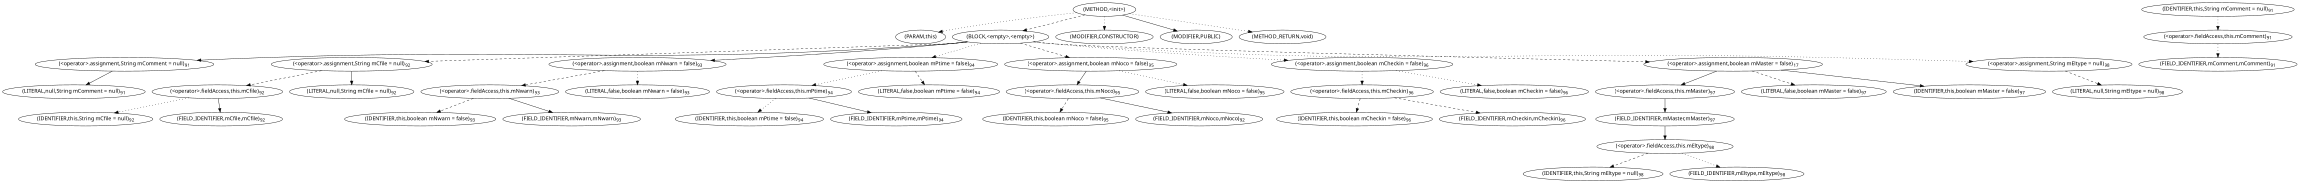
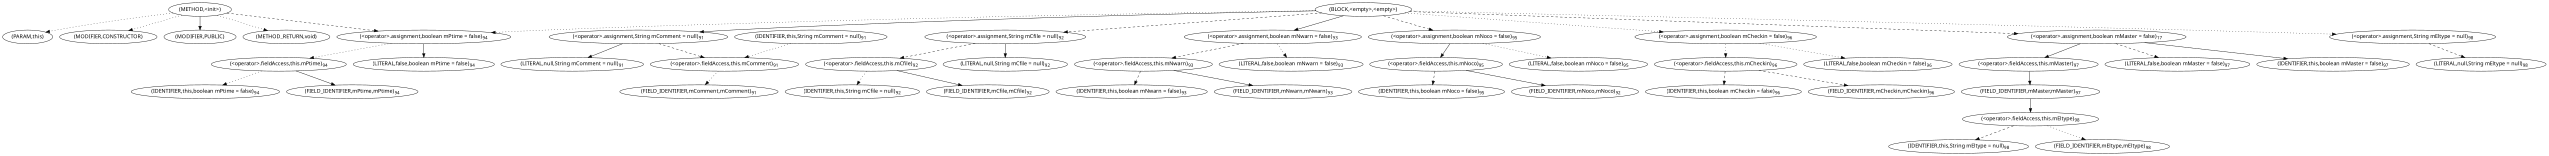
edge "(METHOD,<init>)" -> "(BLOCK,<empty>,<empty>)": now "(METHOD,<init>)" -> "(<operator>.assignment,boolean mPtime = false)"
edge "(<operator>.assignment,String mComment = null)" -> "(<operator>.fieldAccess,this.mComment)": added
edge "(<operator>.assignment,boolean mPtime = false)" -> "(LITERAL,false,boolean mPtime = false)": style dashed -> solid
